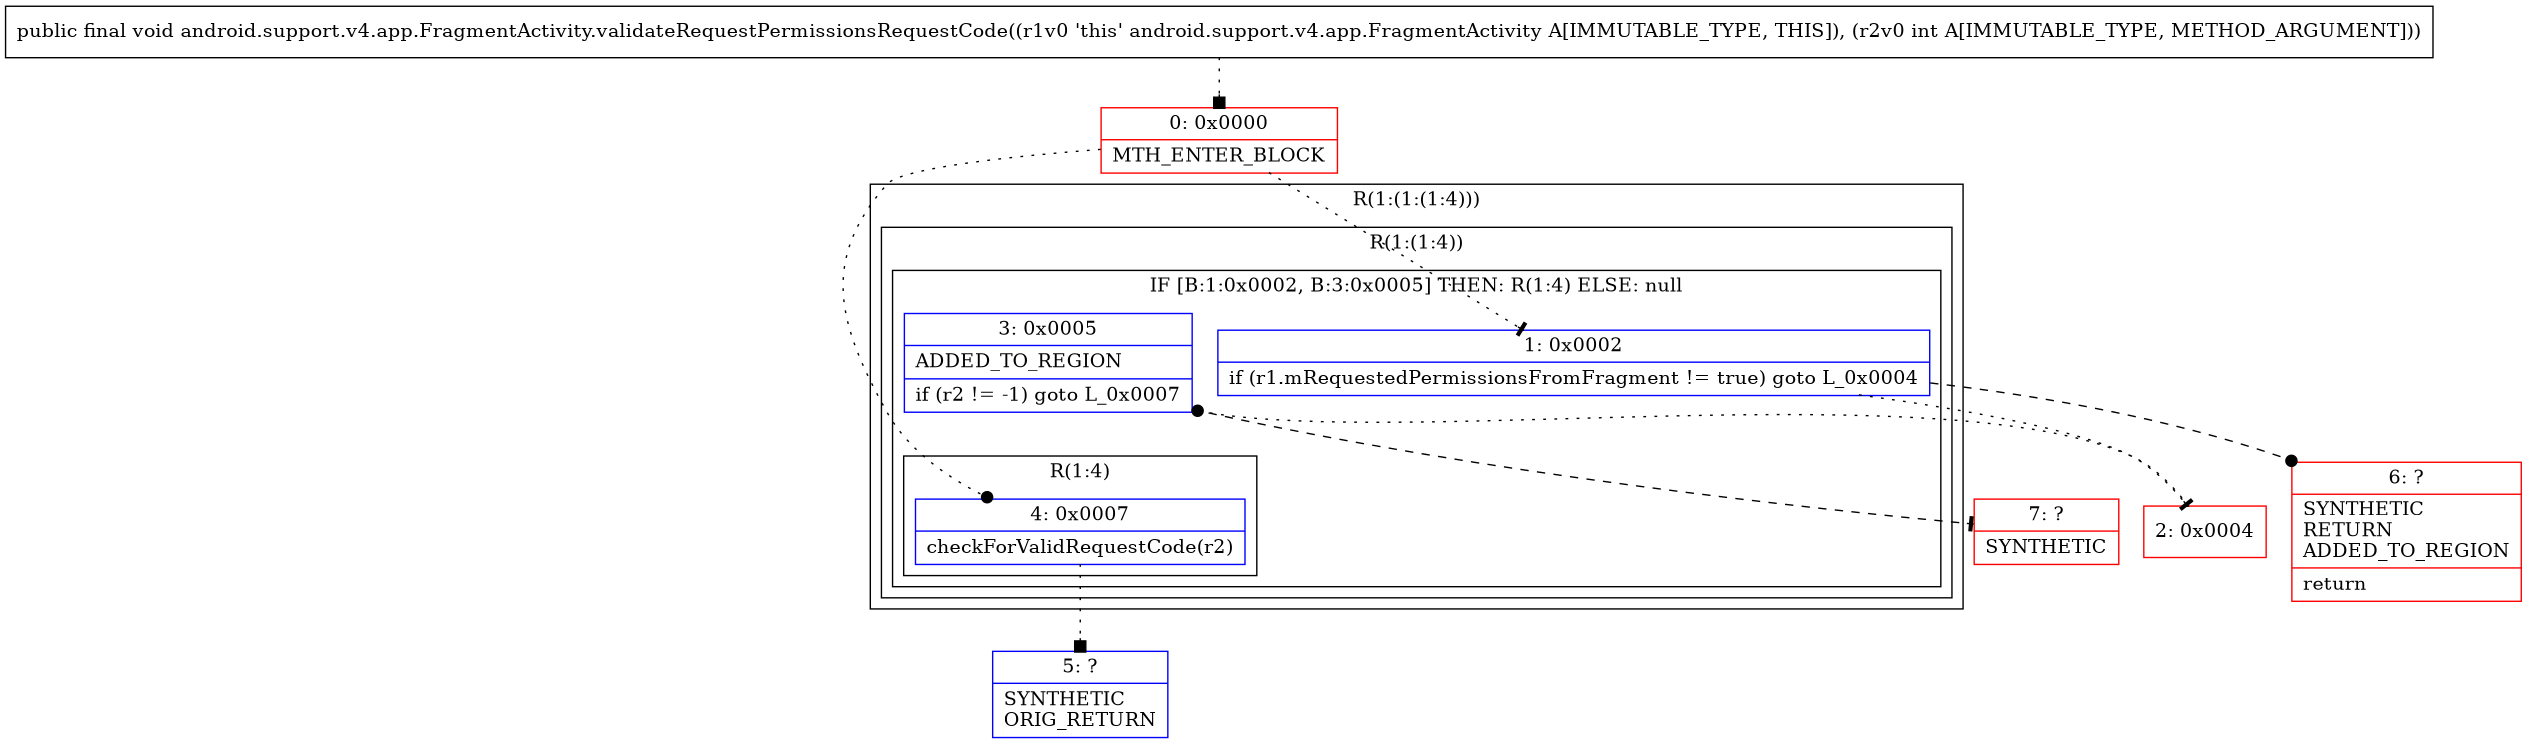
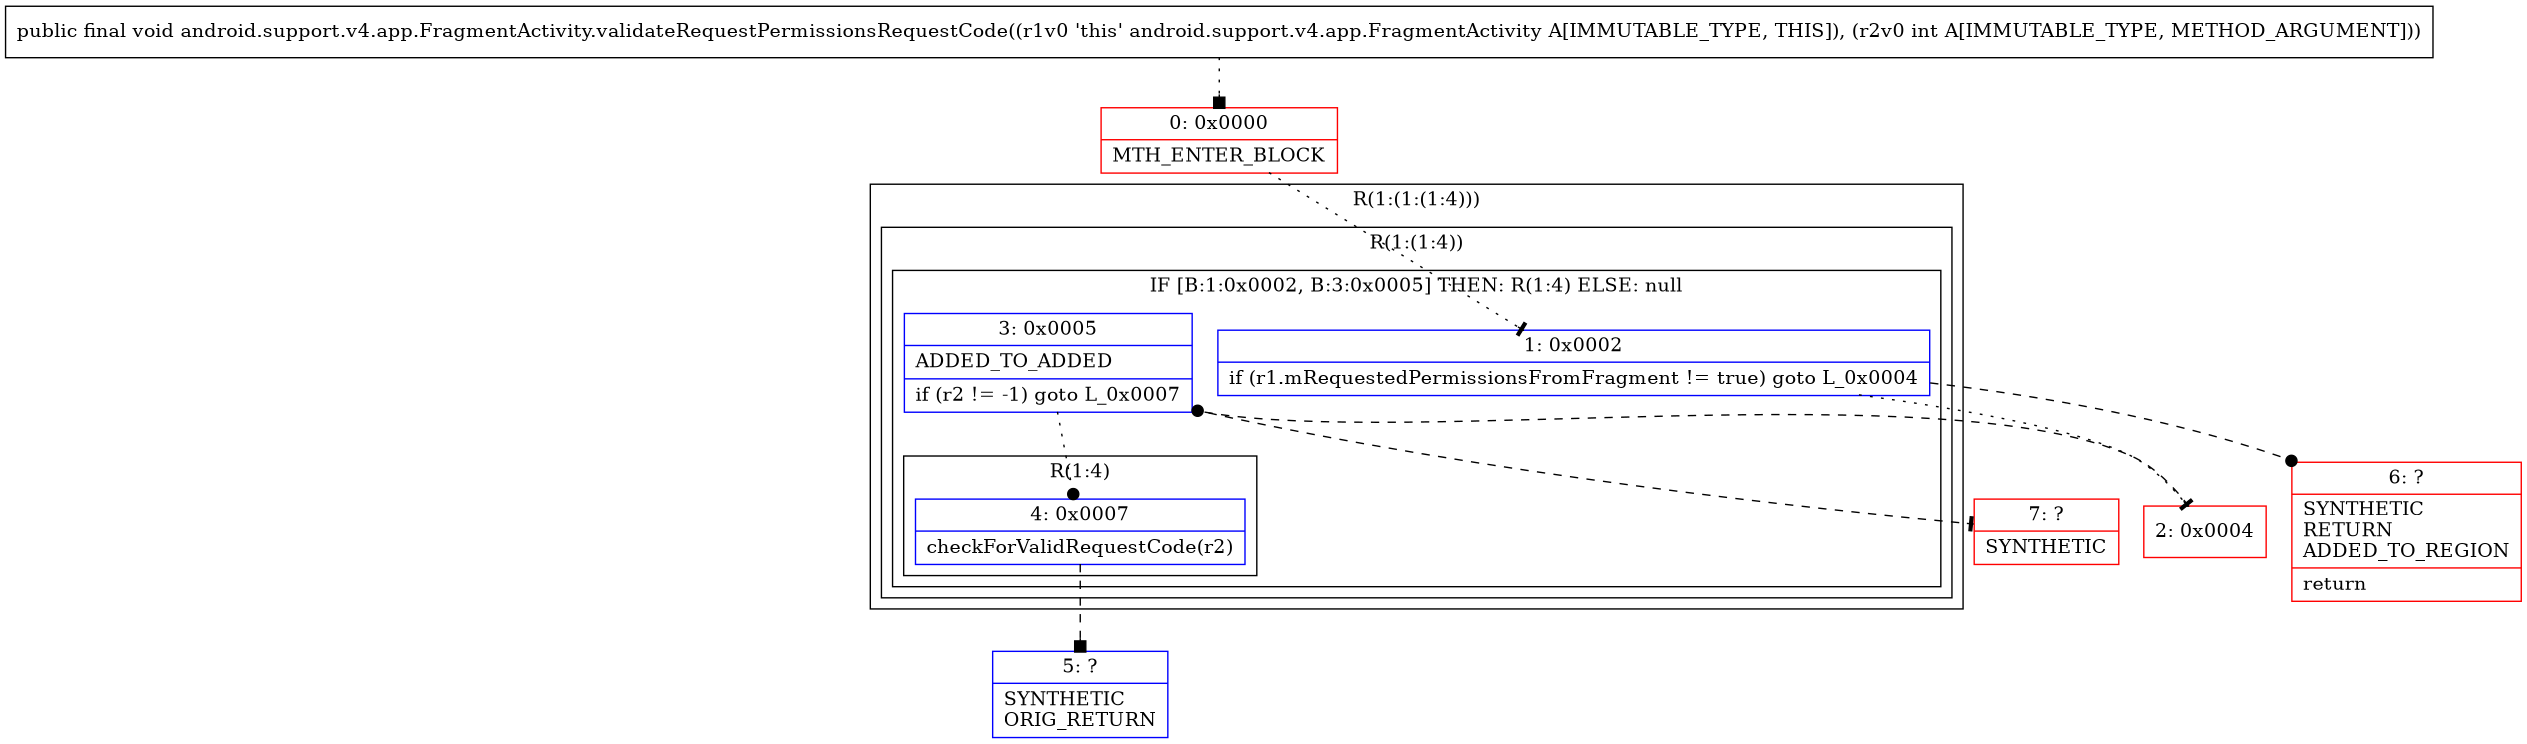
edge "0: 0x0000" -> "4: 0x0007": now "3: 0x0005" -> "4: 0x0007"
node "3: 0x0005": text "ADDED_TO_REGION" -> "ADDED_TO_ADDED"
edge "2: 0x0004" -> "3: 0x0005": style dotted -> dashed
edge "4: 0x0007" -> "5: ?": style dotted -> dashed
